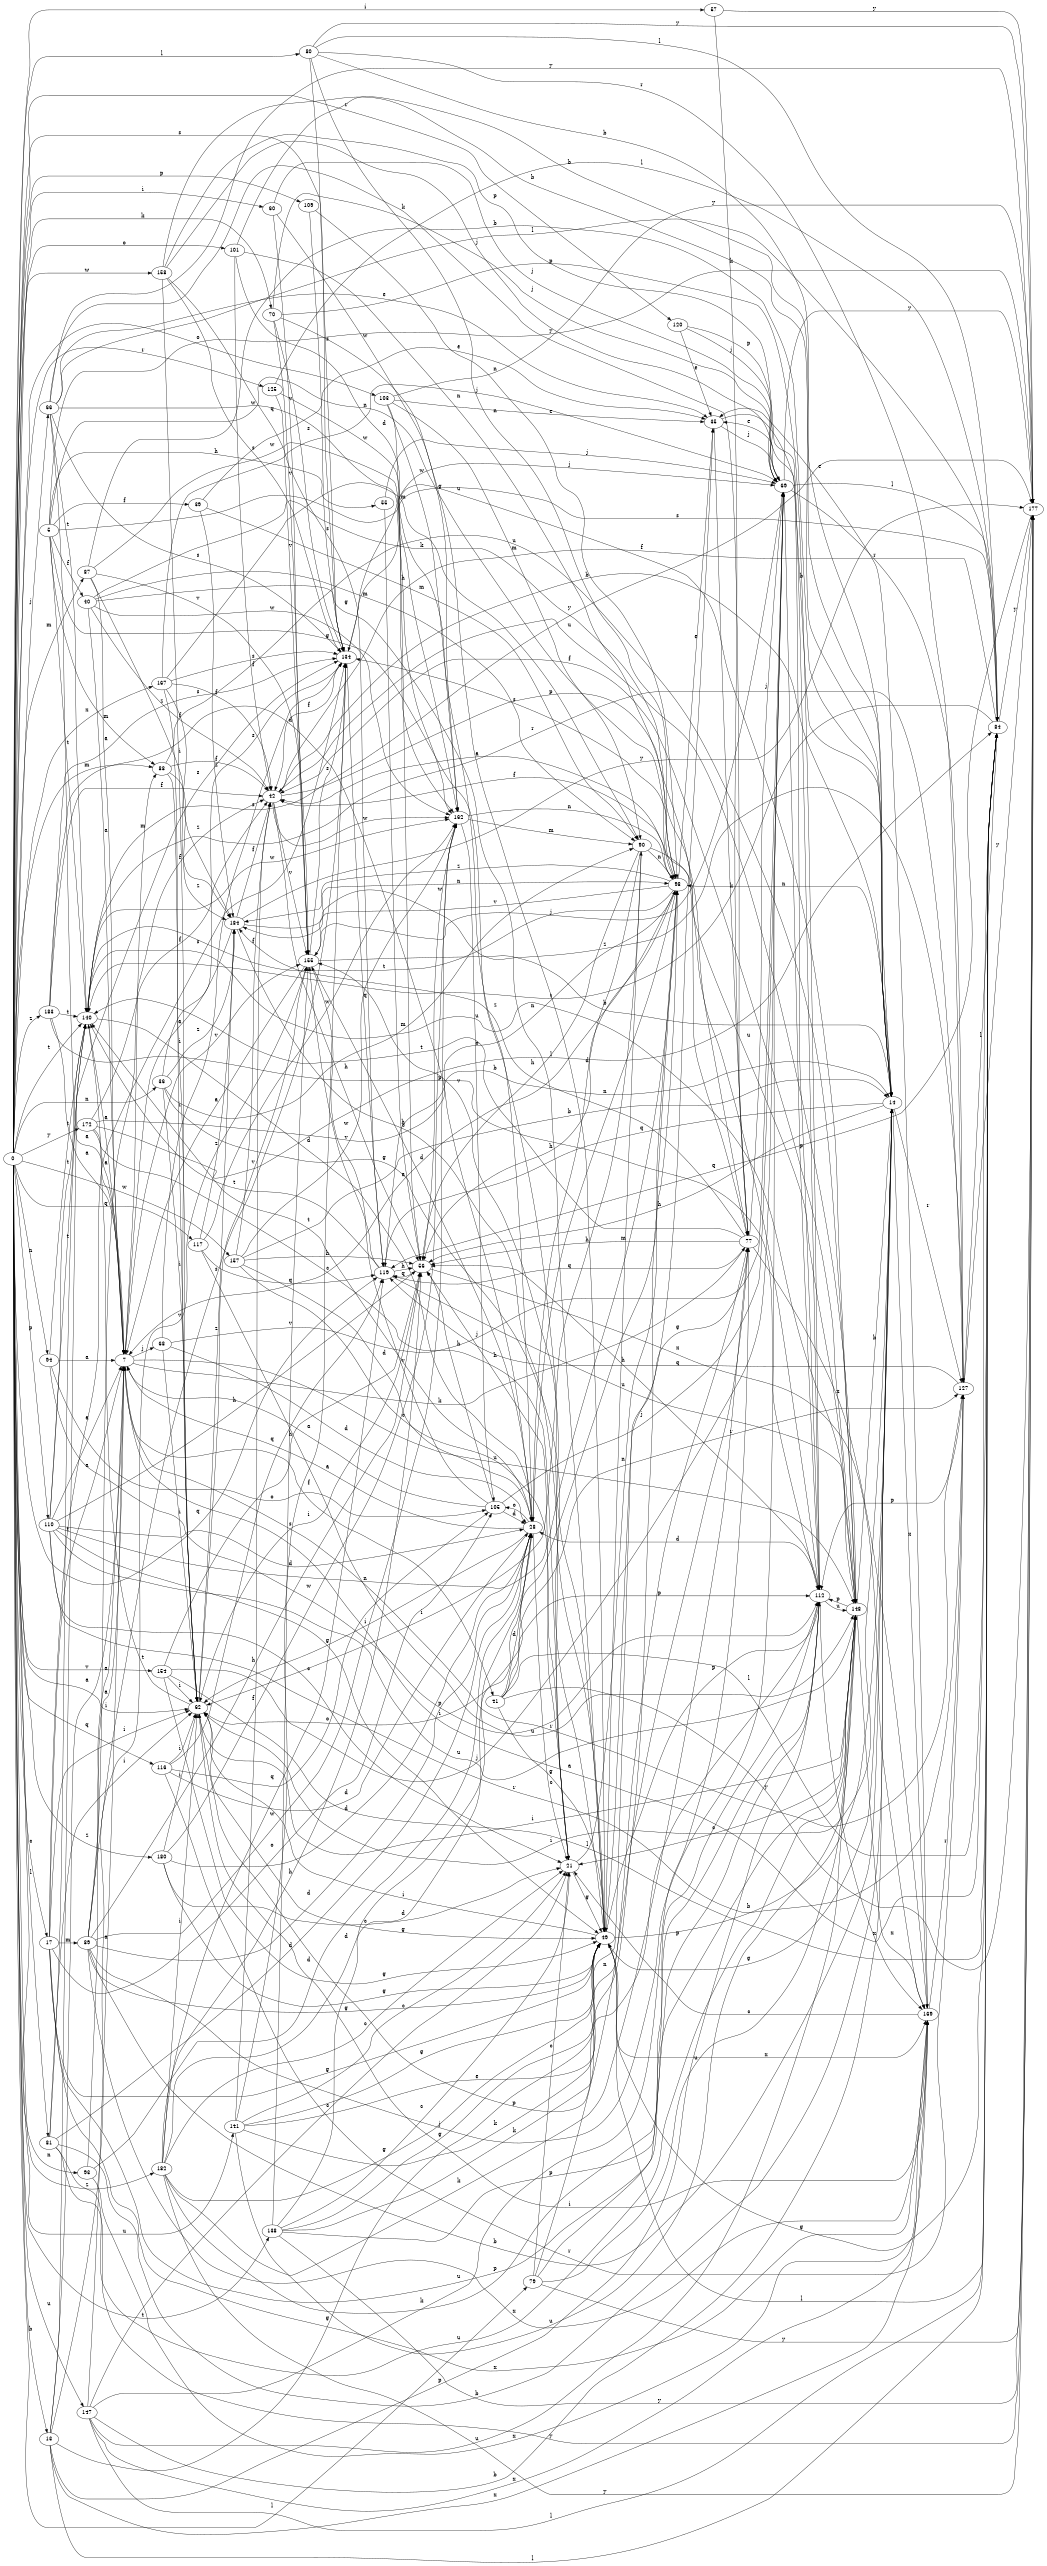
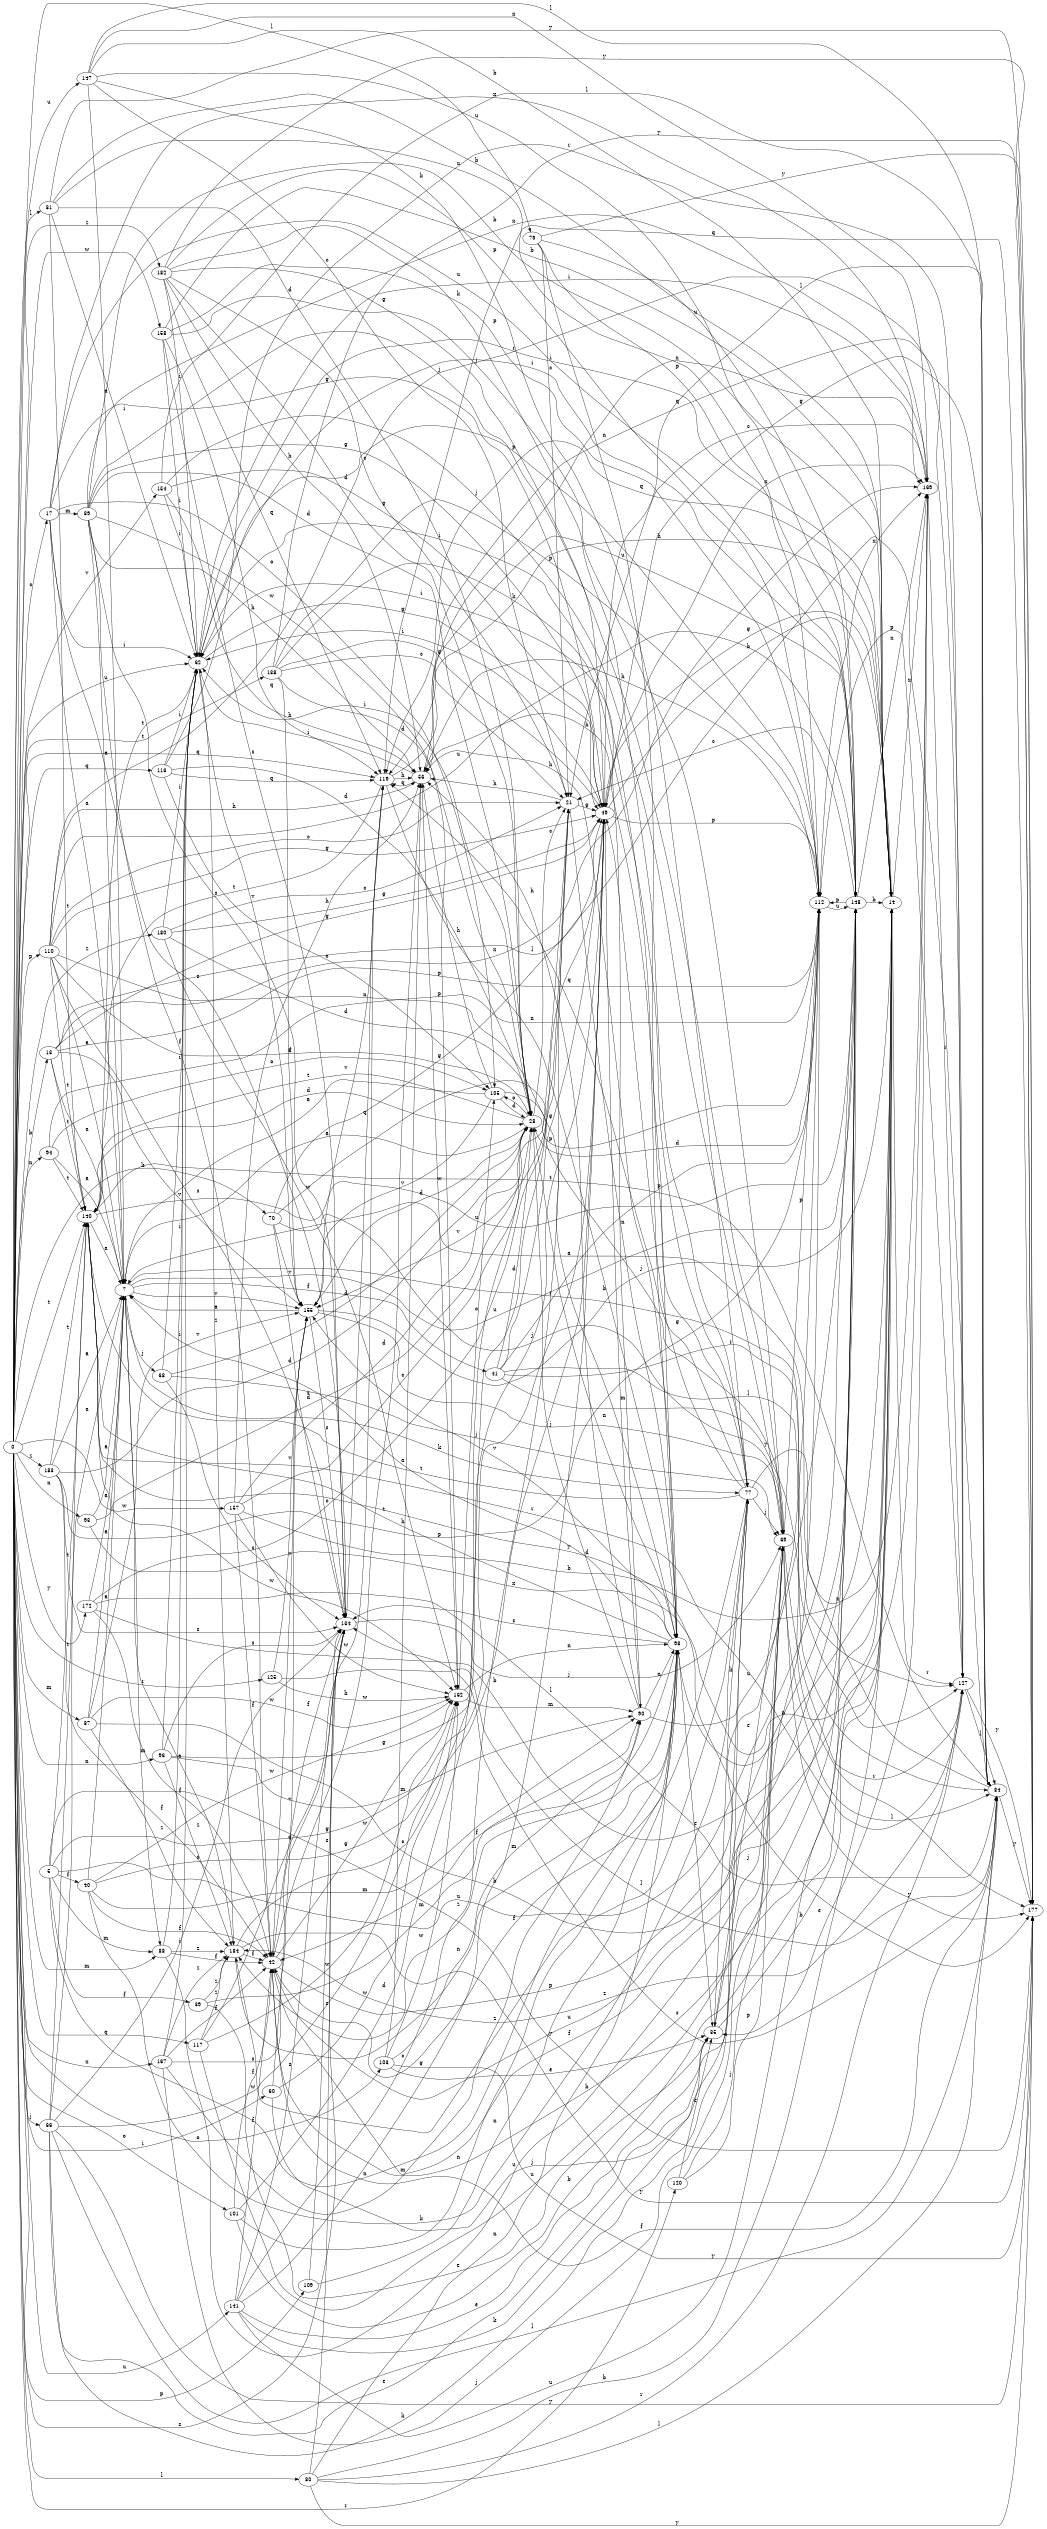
node "57": removed
node "55": removed
edge "98" -> "42": label "a" -> "f"
node "36": label "36" -> "96"
edge "0" -> "62": label "i" -> "u"
